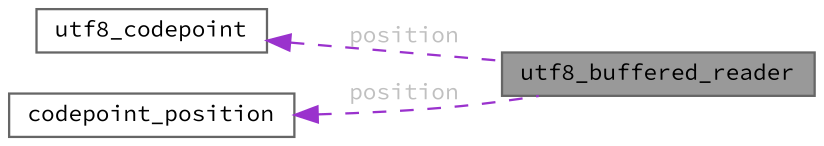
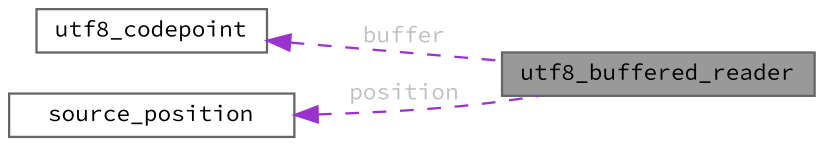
edge "utf8_buffered_reader" -> "utf8_codepoint": label " position" -> " buffer"
node "codepoint_position": label "codepoint_position" -> "source_position"
